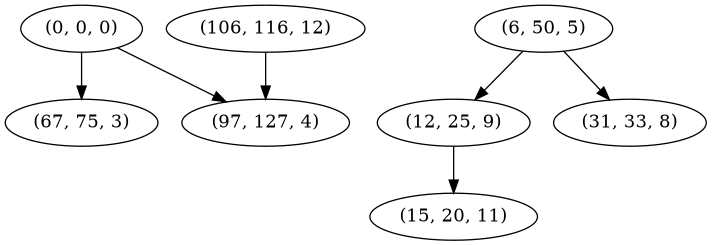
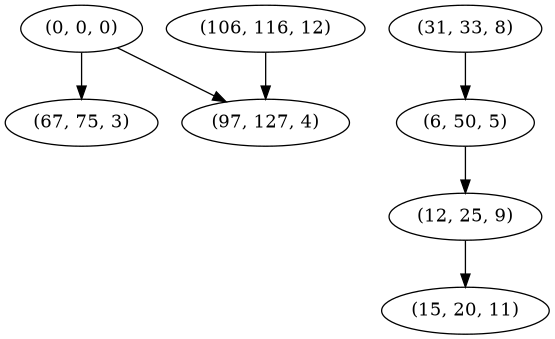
edge "(6, 50, 5)" -> "(31, 33, 8)": reversed
